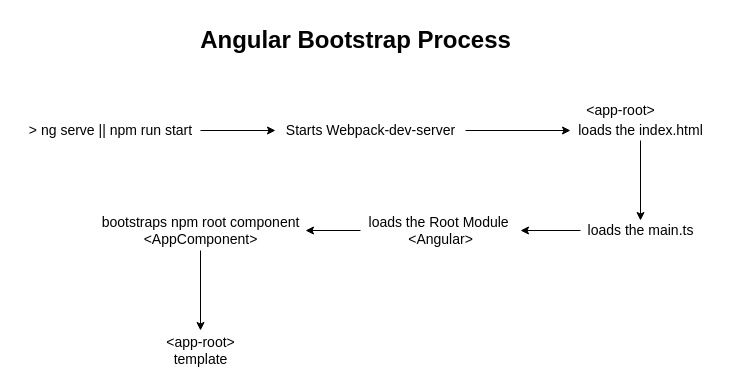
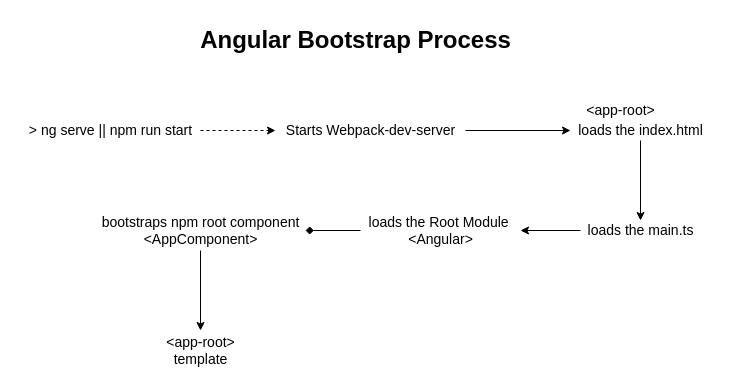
edge "> ng serve || npm run start" -> "Starts Webpack-dev-server": style solid -> dashed
edge "loads the Root Module <Angular>" -> "bootstraps npm root component <AppComponent>": arrowhead classic -> diamond
